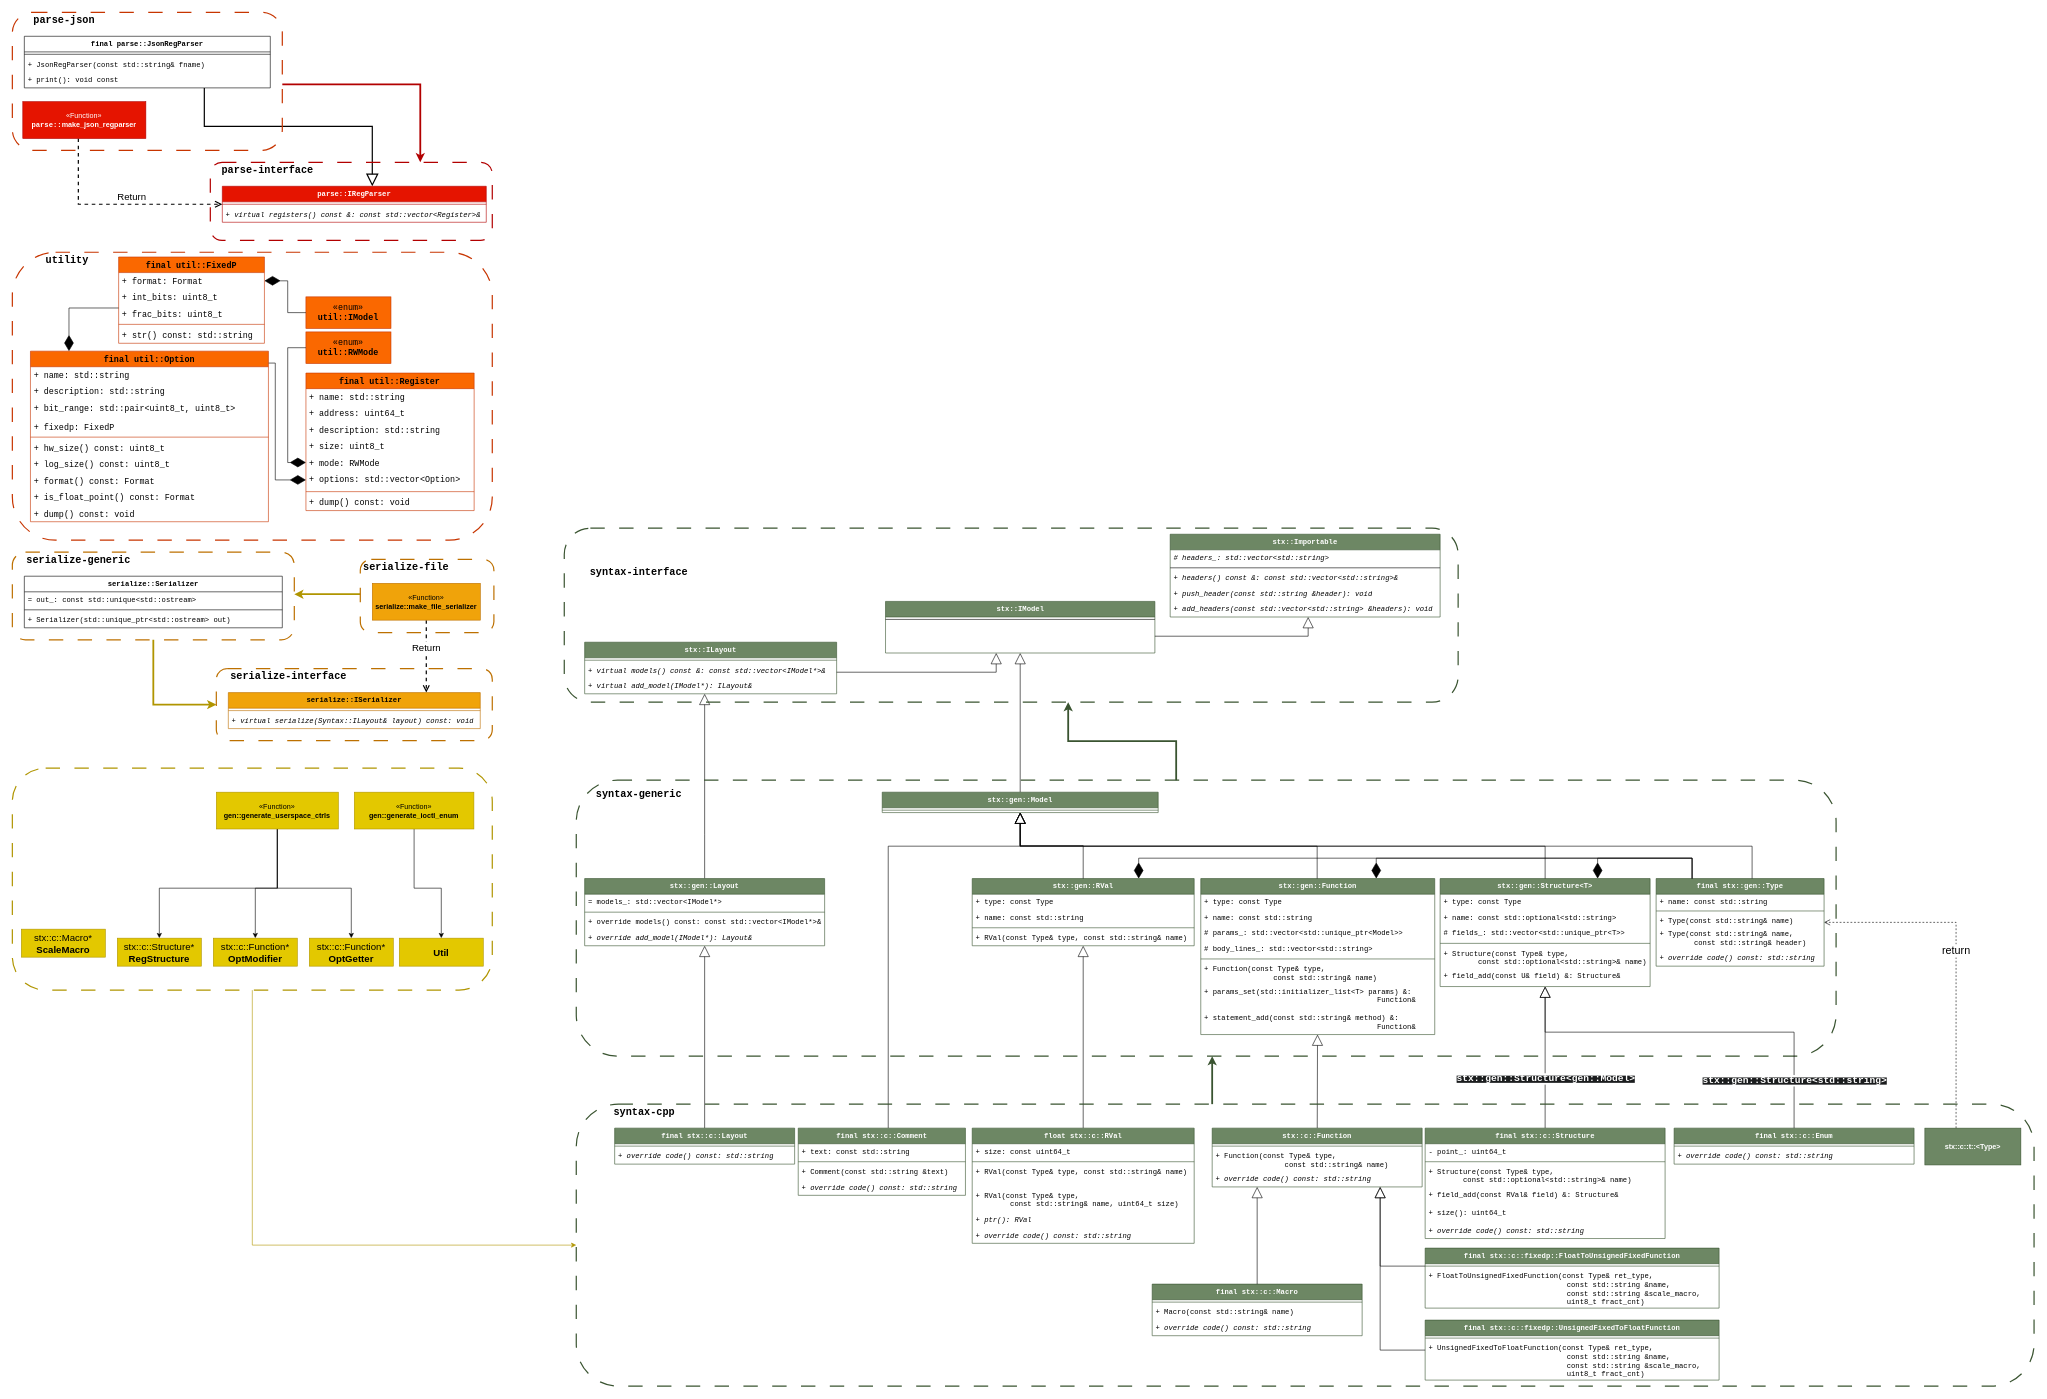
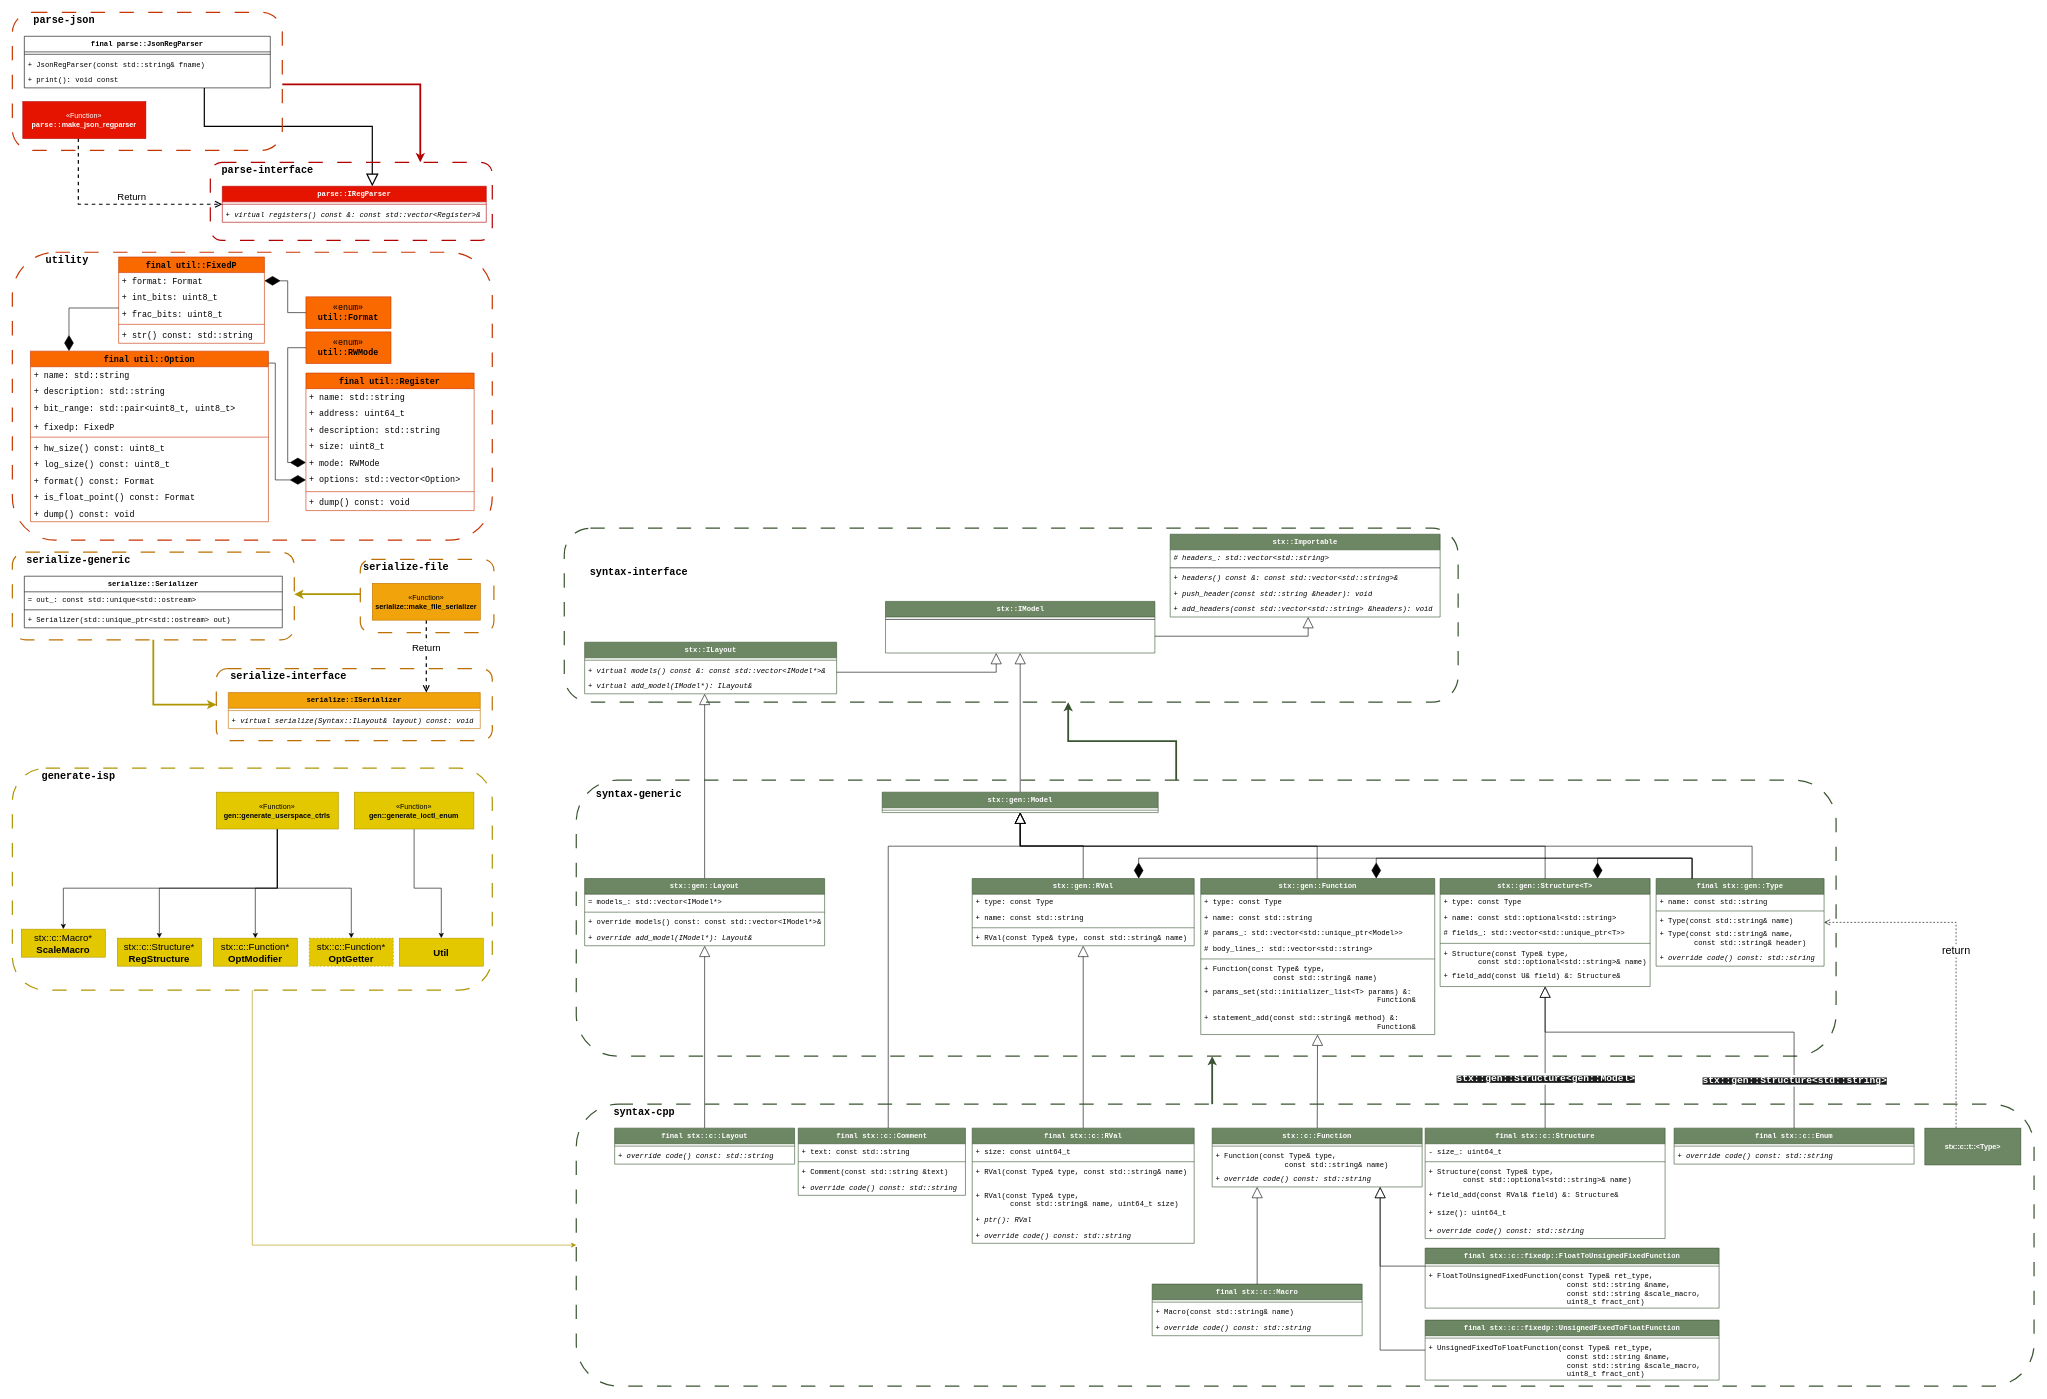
node "«enum»util::IModel": label "«enum»util::IModel" -> "«enum»util::Format"
node "generate-isp": added
edge "«Function» gen::generate_userspace_ctrls" -> "stx::c::Macro* ScaleMacro": added
node "stx::c::Function* OptGetter": style solid -> dashed
node "float stx::c::RVal": label "float stx::c::RVal" -> "final stx::c::RVal"
node "- point_: uint64_t": label "- point_: uint64_t" -> "- size_: uint64_t"
